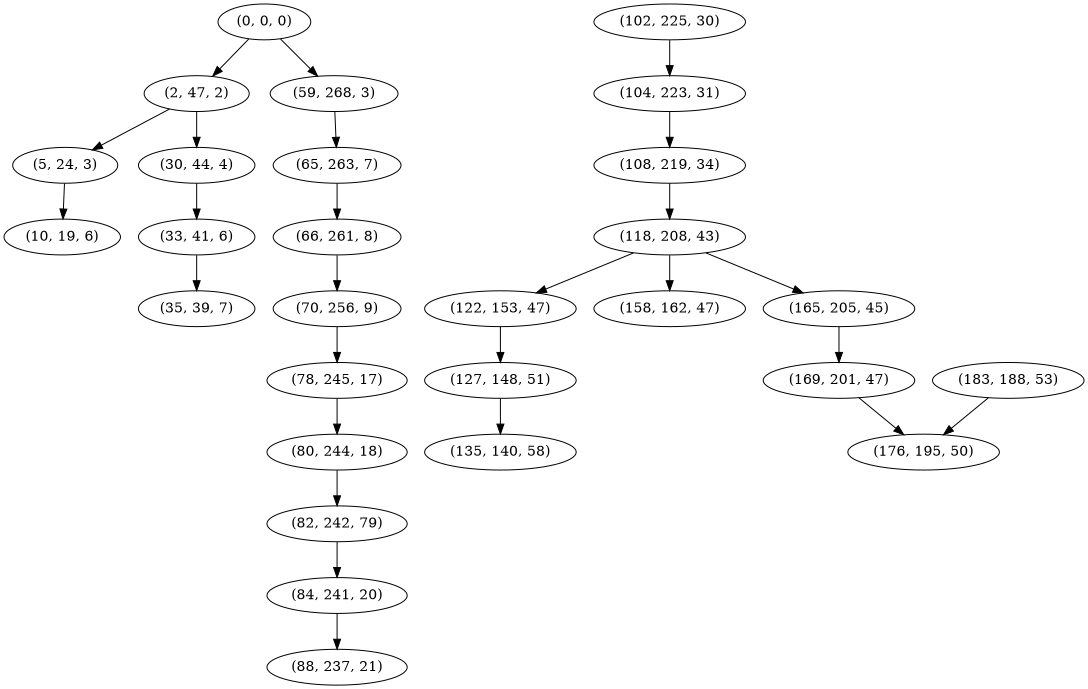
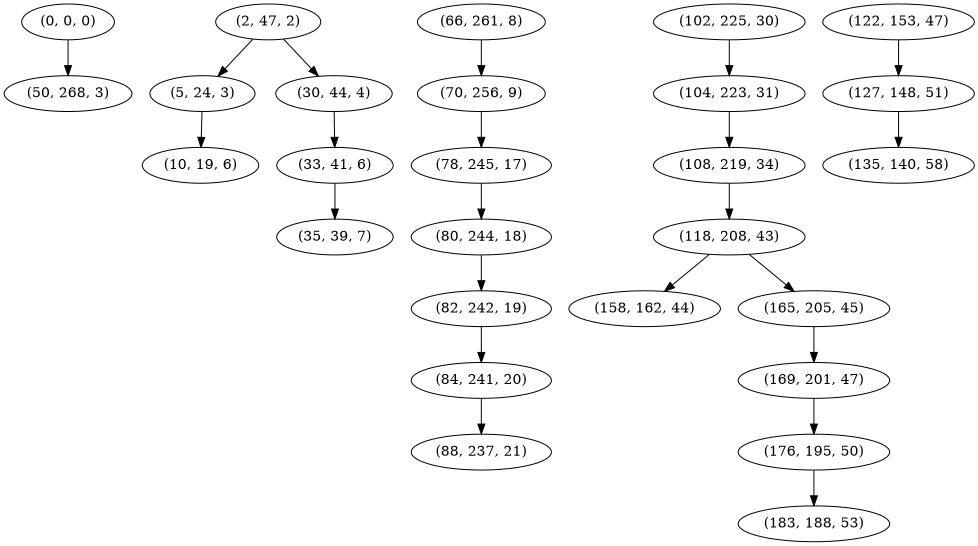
edge "(0, 0, 0)" -> "(2, 47, 2)": removed
node "(59, 268, 3)": label "(59, 268, 3)" -> "(50, 268, 3)"
node "(65, 263, 7)": removed
edge "(118, 208, 43)" -> "(122, 153, 47)": removed
node "(158, 162, 47)": label "(158, 162, 47)" -> "(158, 162, 44)"
edge "(183, 188, 53)" -> "(176, 195, 50)": reversed
node "(82, 242, 79)": label "(82, 242, 79)" -> "(82, 242, 19)"
